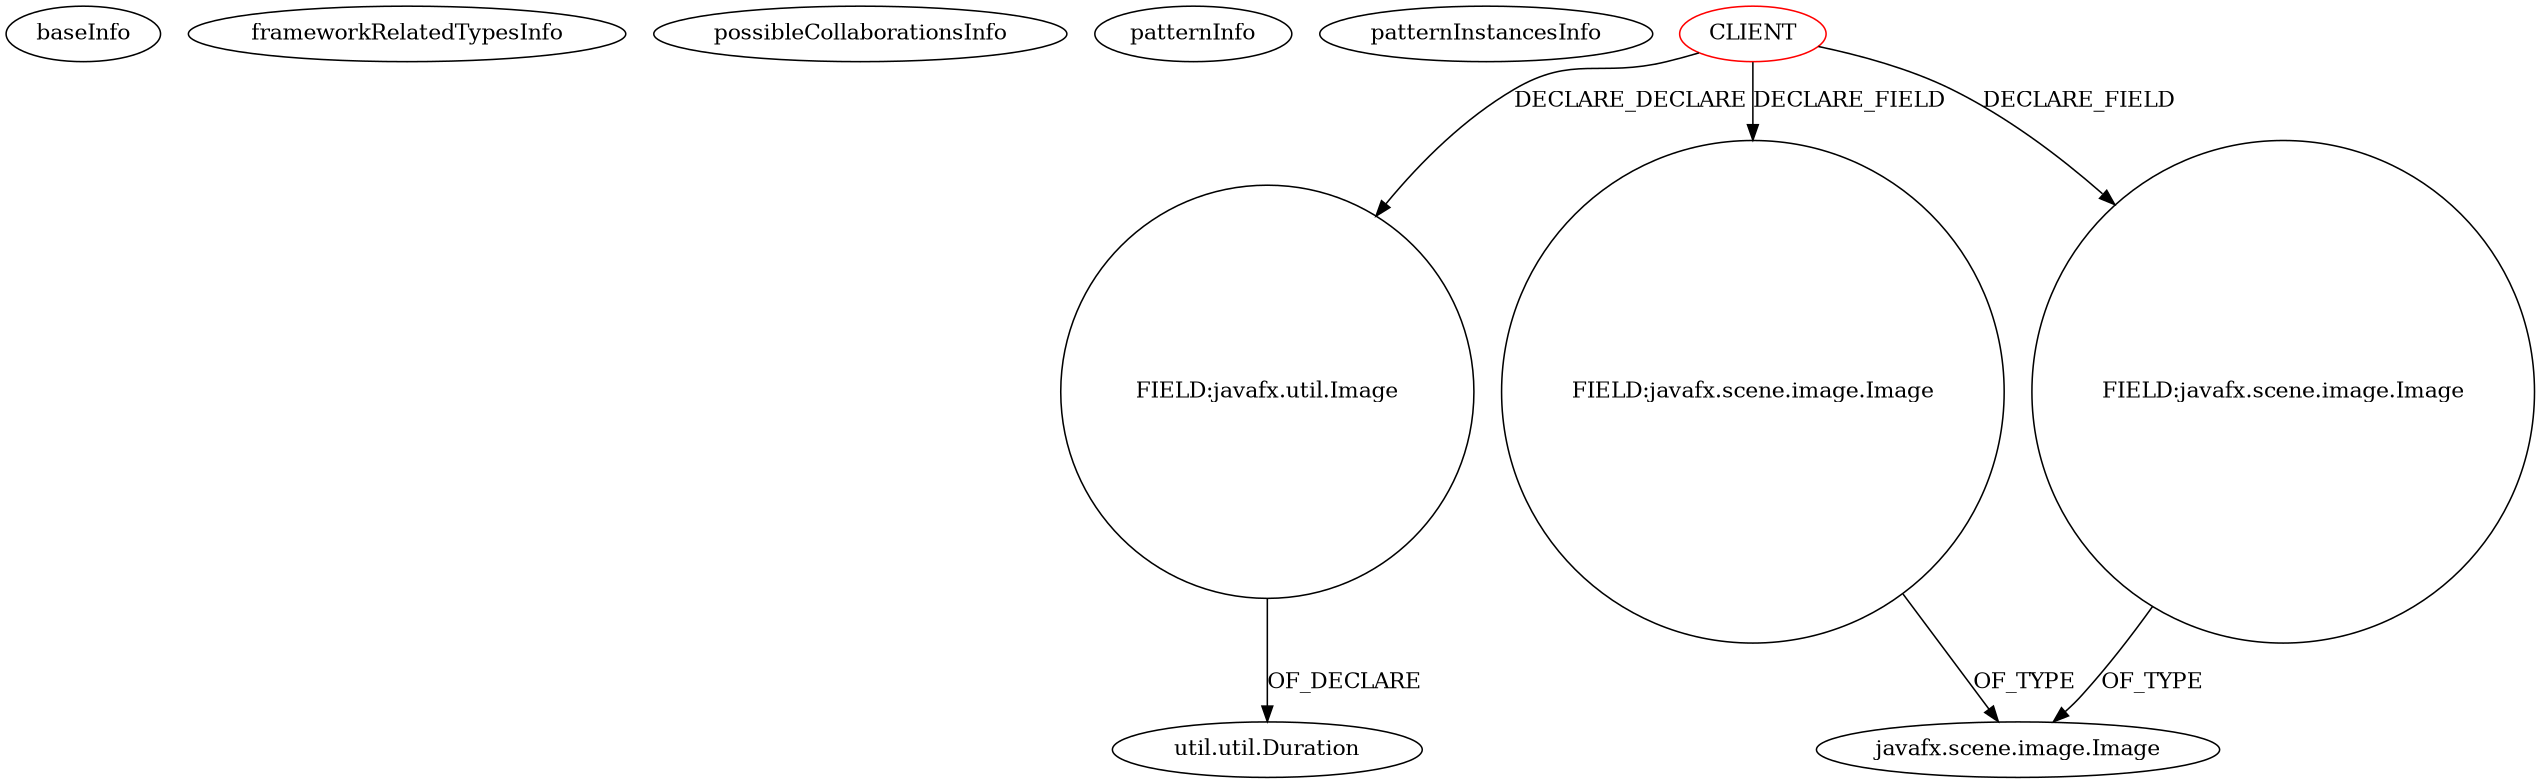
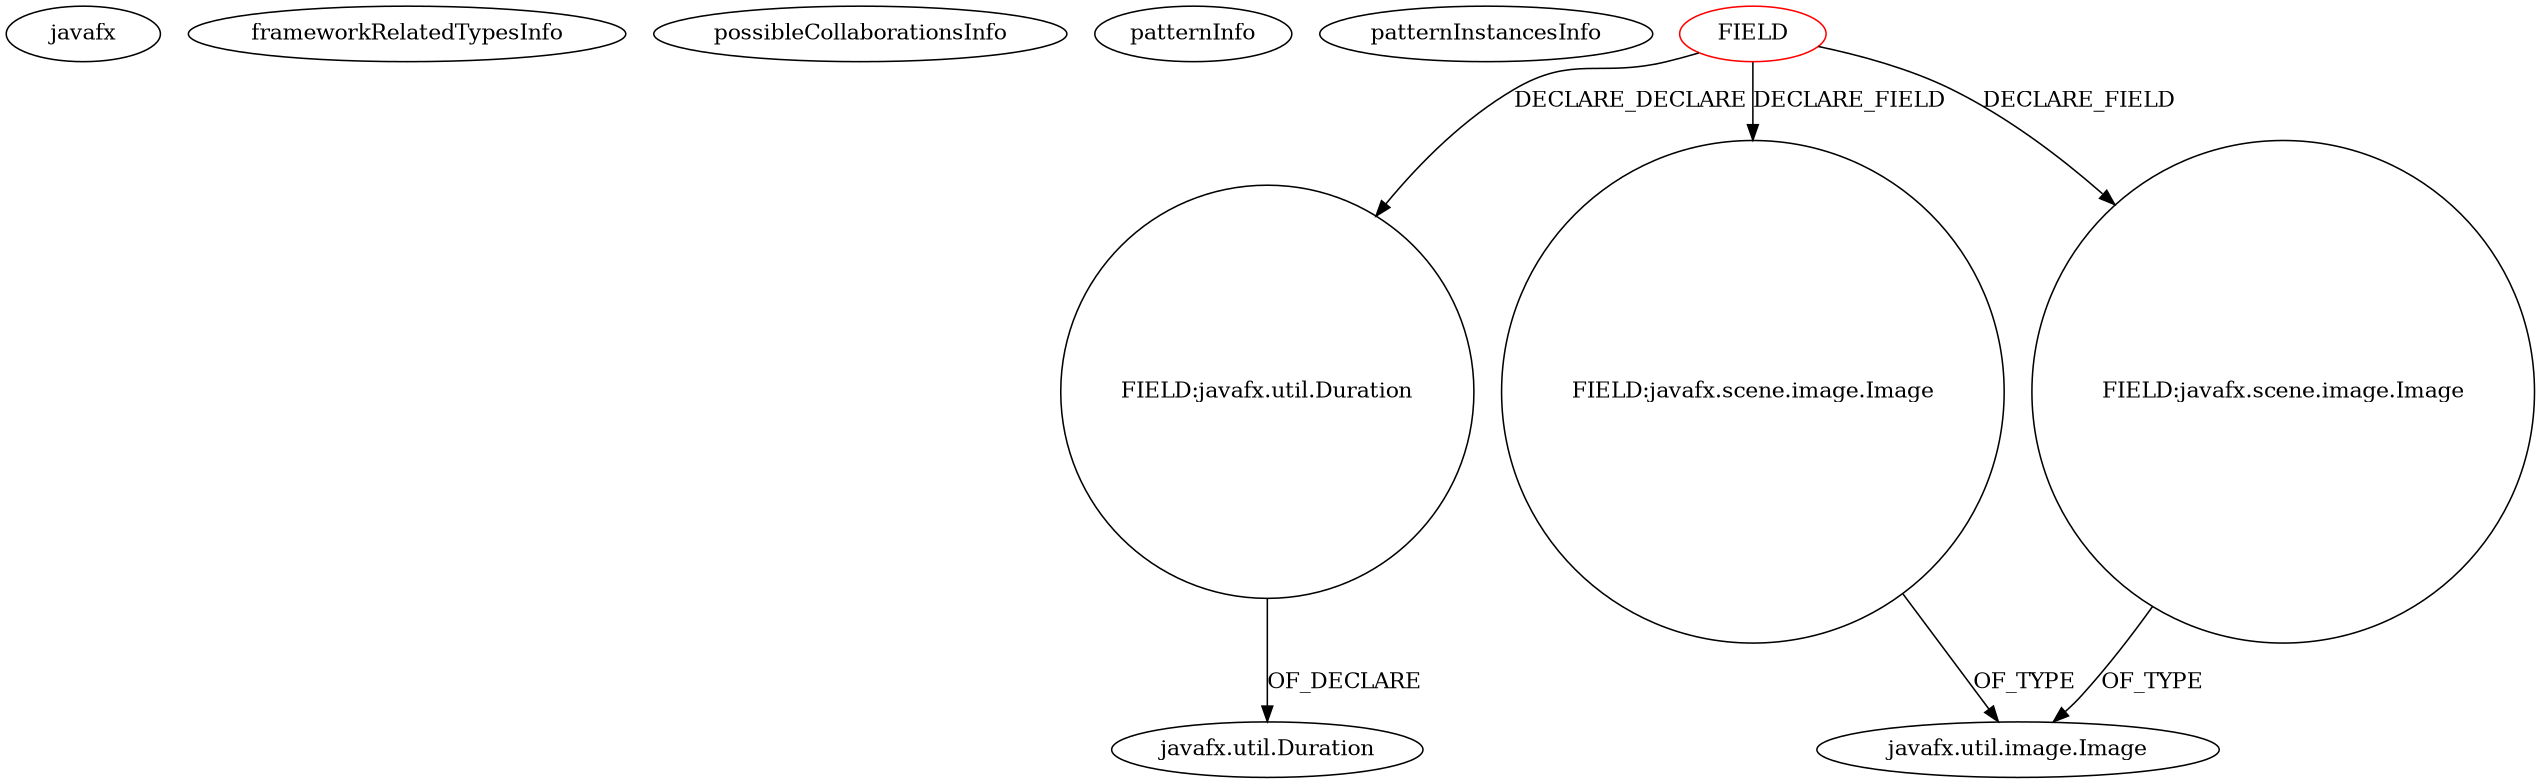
node "baseInfo": label "baseInfo" -> "javafx"
node "CLIENT": label "CLIENT" -> "FIELD"
node "FIELD:javafx.util.Image": label "FIELD:javafx.util.Image" -> "FIELD:javafx.util.Duration"
node "util.util.Duration": label "util.util.Duration" -> "javafx.util.Duration"
node "javafx.scene.image.Image": label "javafx.scene.image.Image" -> "javafx.util.image.Image"
